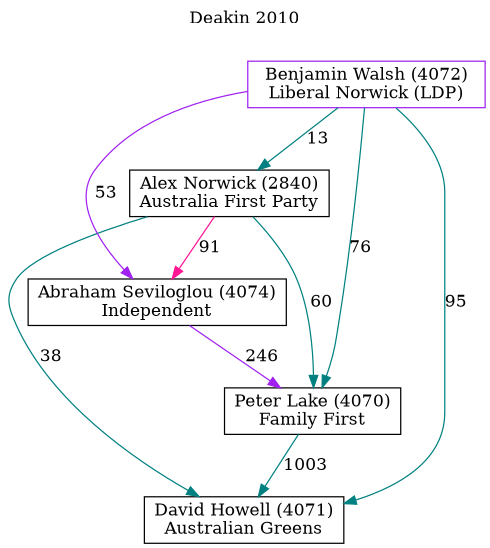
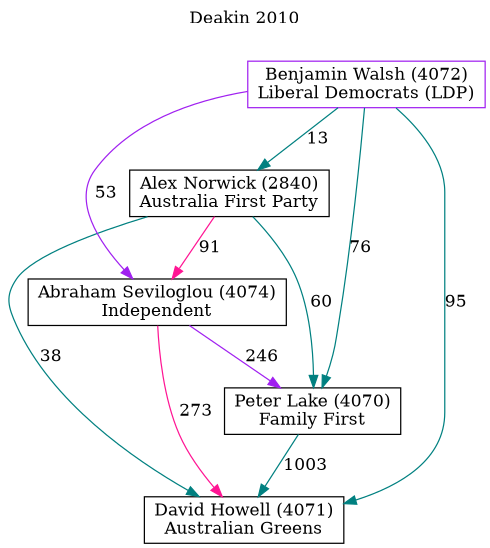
node "Benjamin Walsh (4072) Liberal Norwick (LDP)": label "Benjamin Walsh (4072) Liberal Norwick (LDP)" -> "Benjamin Walsh (4072) Liberal Democrats (LDP)"
edge "Abraham Seviloglou (4074) Independent" -> "David Howell (4071) Australian Greens": added, label "273"
